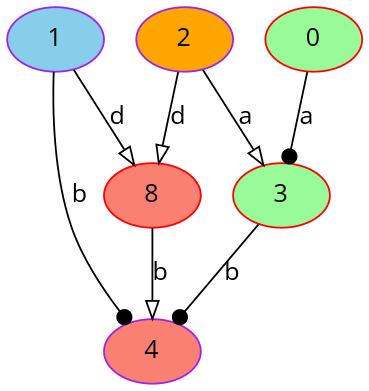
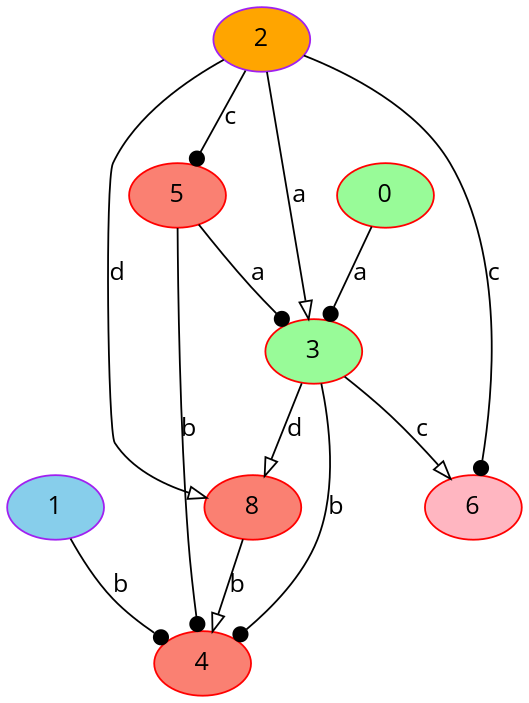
edge "1" -> "8": now "3" -> "8"
node "5": added
node "4": color purple -> red
node "6": added
